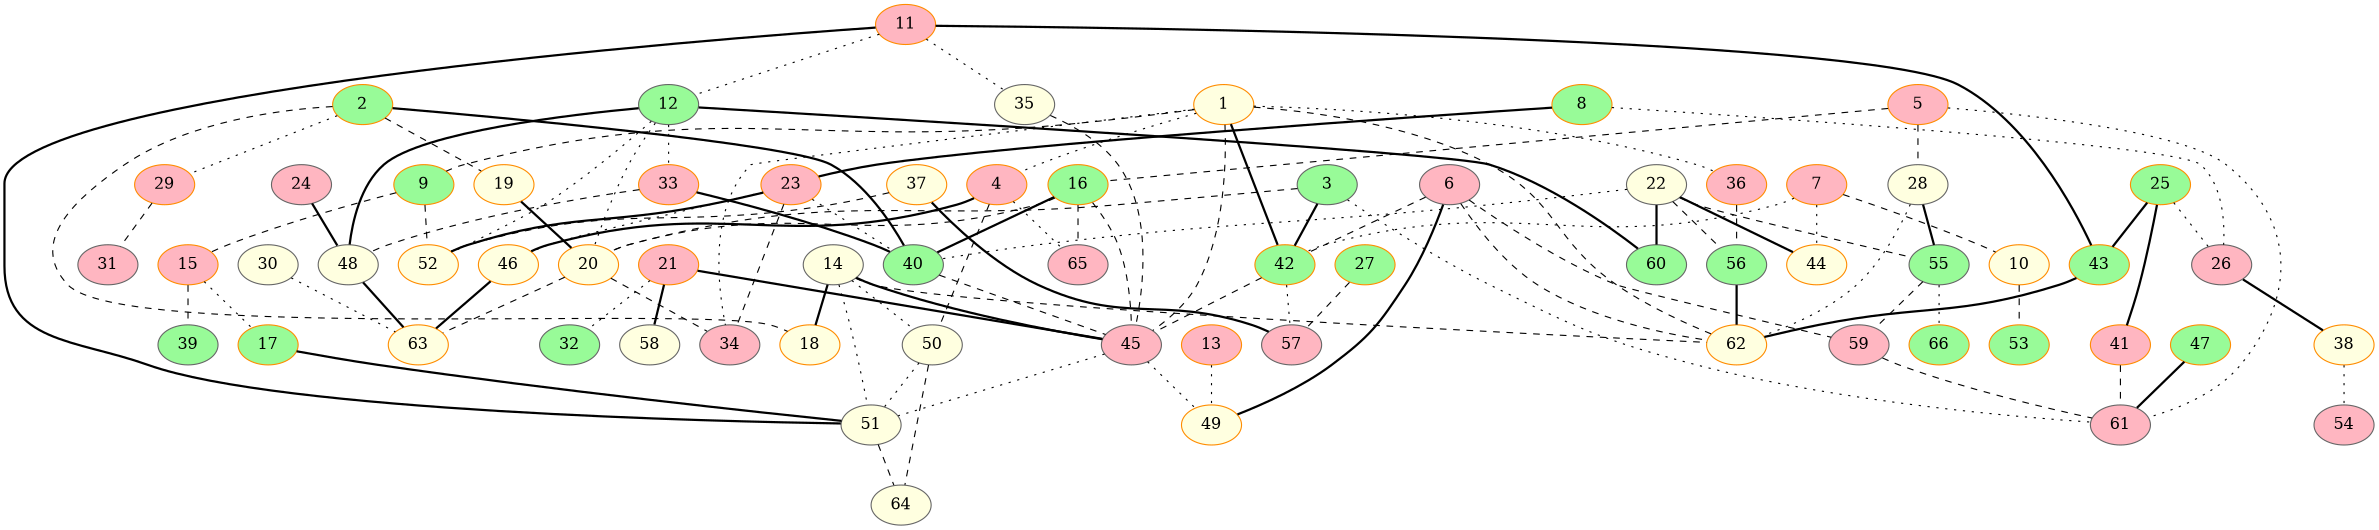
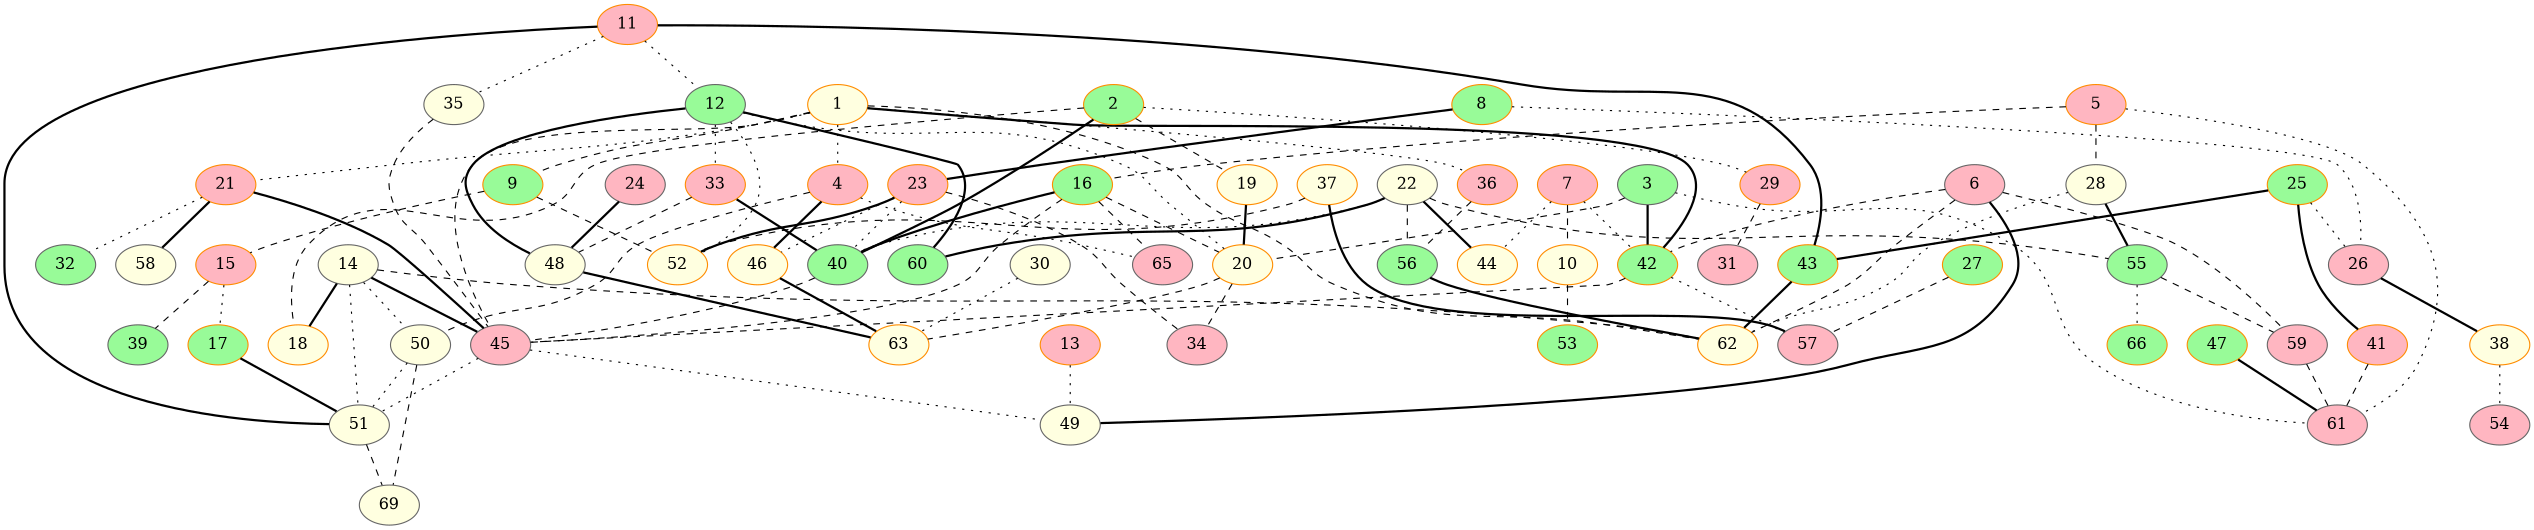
edge "1" -- "34": now "1" -- "21"
node "49": color darkorange -> gray40
node "64": label "64" -> "69"
